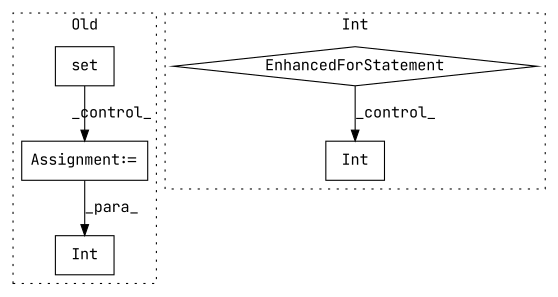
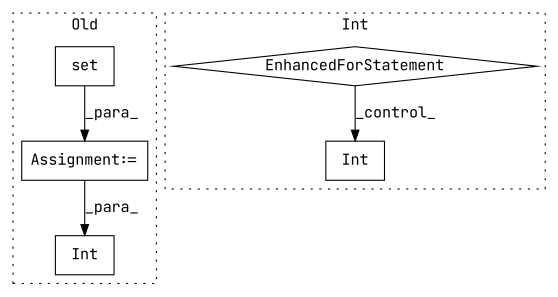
edge "set" -> "Assignment:=": label "_control_" -> "_para_"
